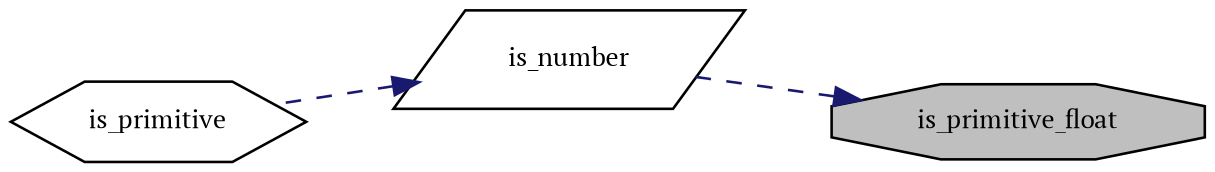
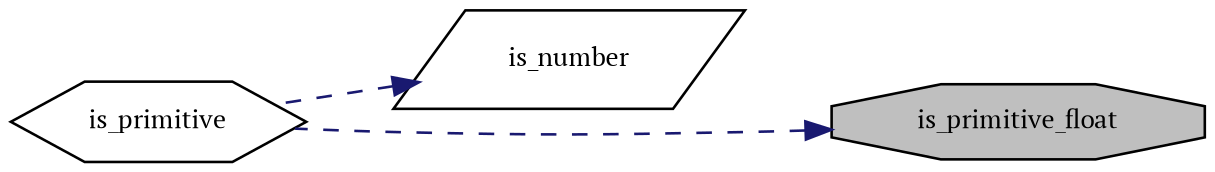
edge "is_number" -> "is_primitive_float": now "is_primitive" -> "is_primitive_float"
